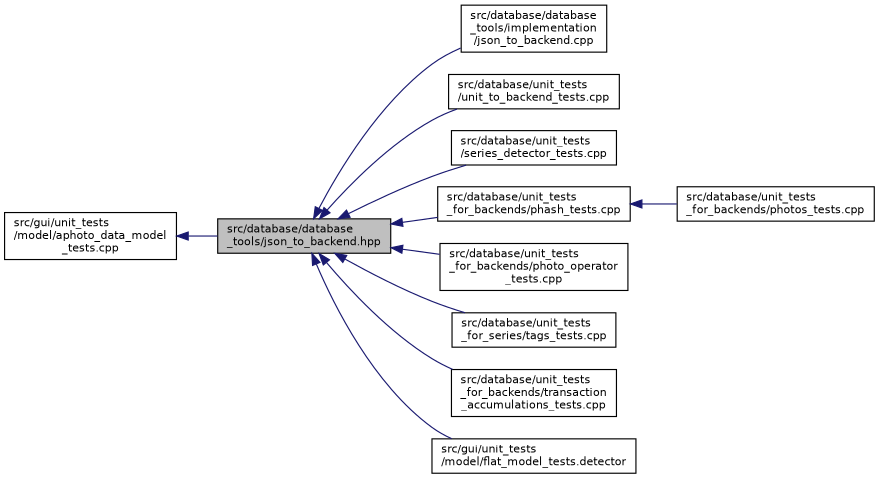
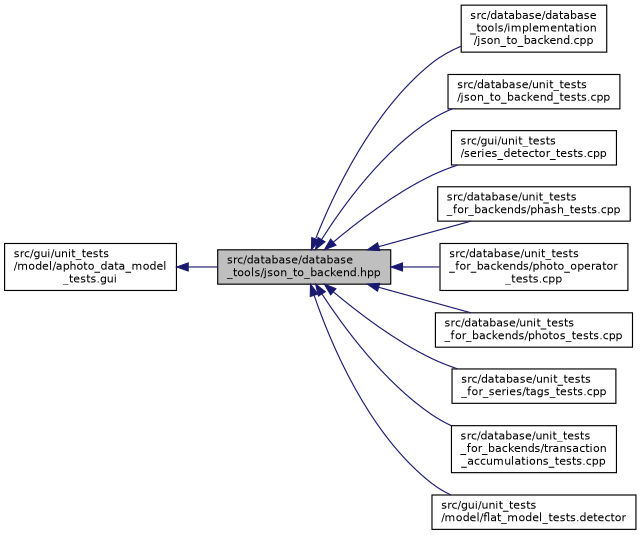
node "src/database/unit_tests /unit_to_backend_tests.cpp": label "src/database/unit_tests /unit_to_backend_tests.cpp" -> "src/database/unit_tests /json_to_backend_tests.cpp"
node "src/database/unit_tests /series_detector_tests.cpp": label "src/database/unit_tests /series_detector_tests.cpp" -> "src/gui/unit_tests /series_detector_tests.cpp"
edge "src/database/unit_tests _for_backends/photos_tests.cpp" -> "src/database/unit_tests _for_backends/phash_tests.cpp": now "src/database/unit_tests _for_backends/photos_tests.cpp" -> "src/database/database _tools/json_to_backend.hpp"
node "src/gui/unit_tests /model/aphoto_data_model _tests.cpp": label "src/gui/unit_tests /model/aphoto_data_model _tests.cpp" -> "src/gui/unit_tests /model/aphoto_data_model _tests.gui"
